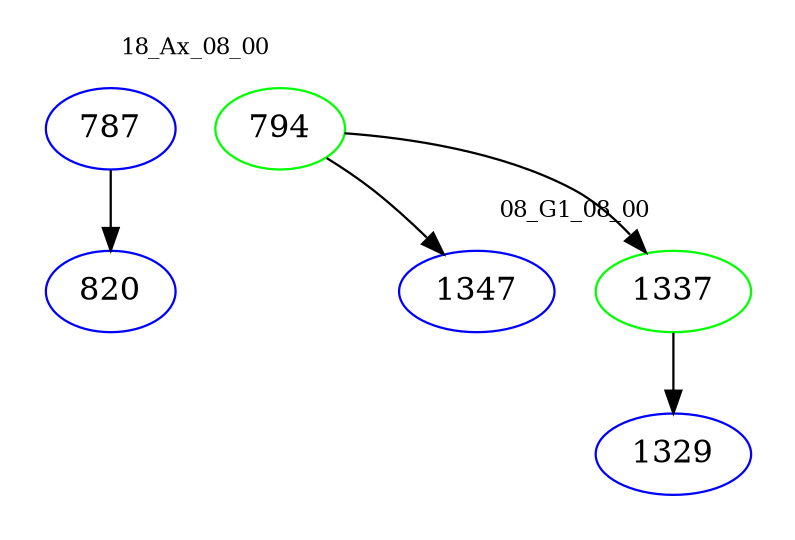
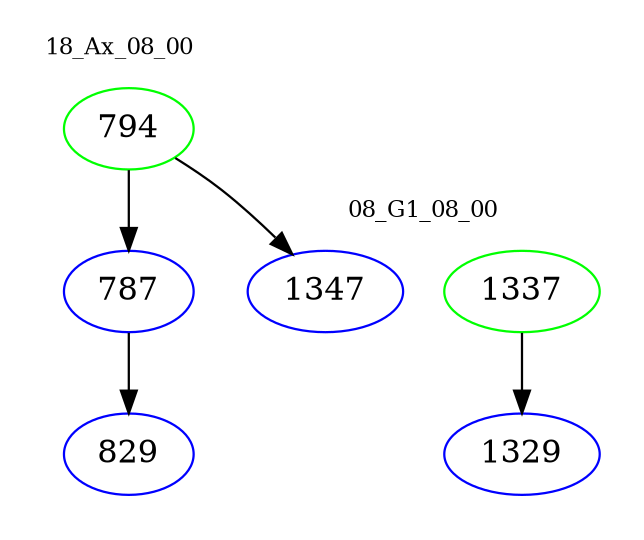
edge "794" -> "1337": now "794" -> "787"
node "820": label "820" -> "829"
